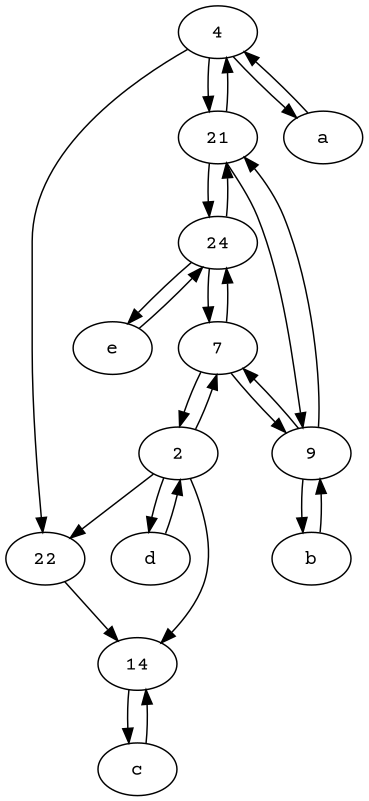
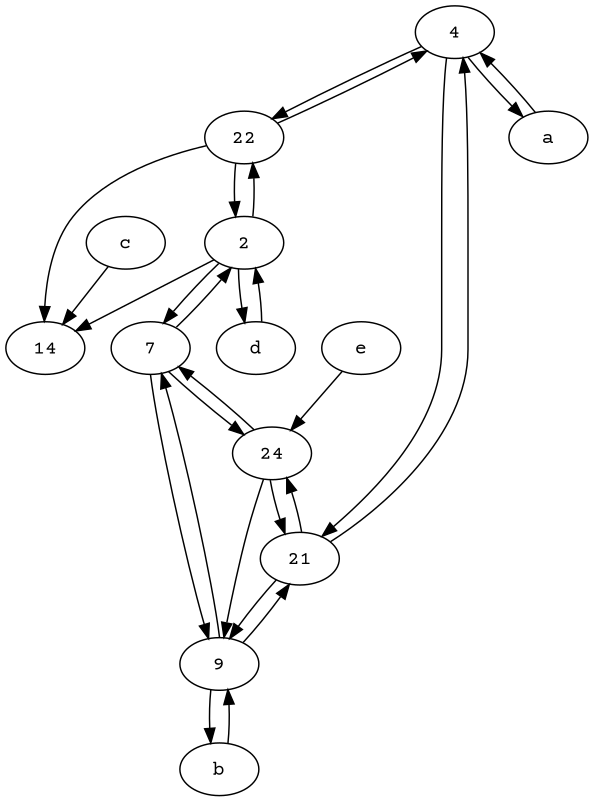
edge "22" -> "4": added
edge "22" -> "2": added
edge "24" -> "e": now "24" -> "9"
edge "14" -> "c": removed
